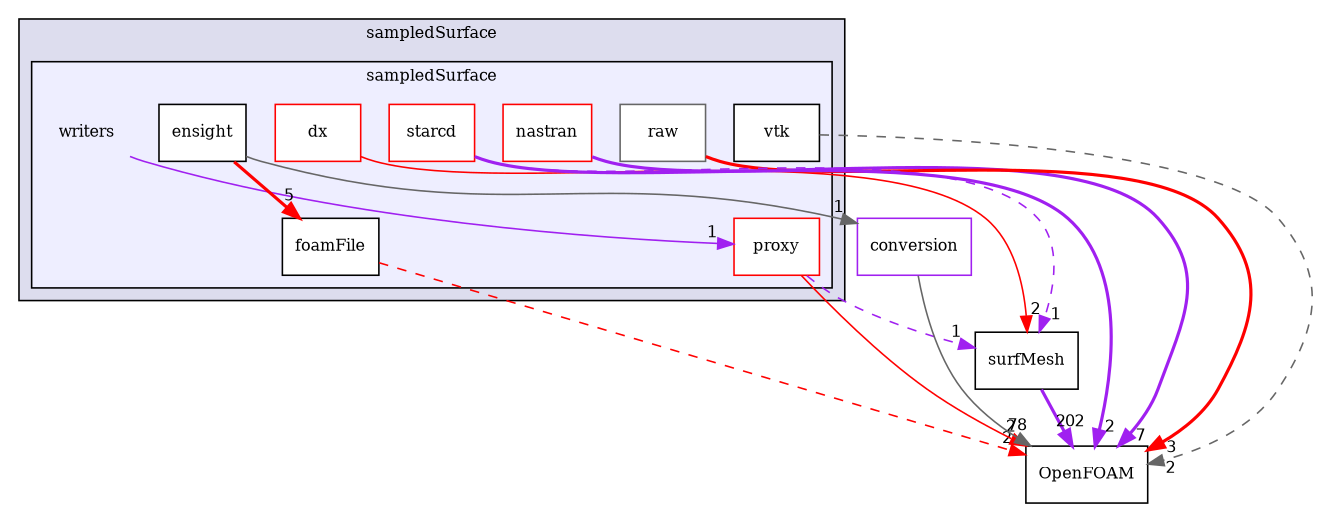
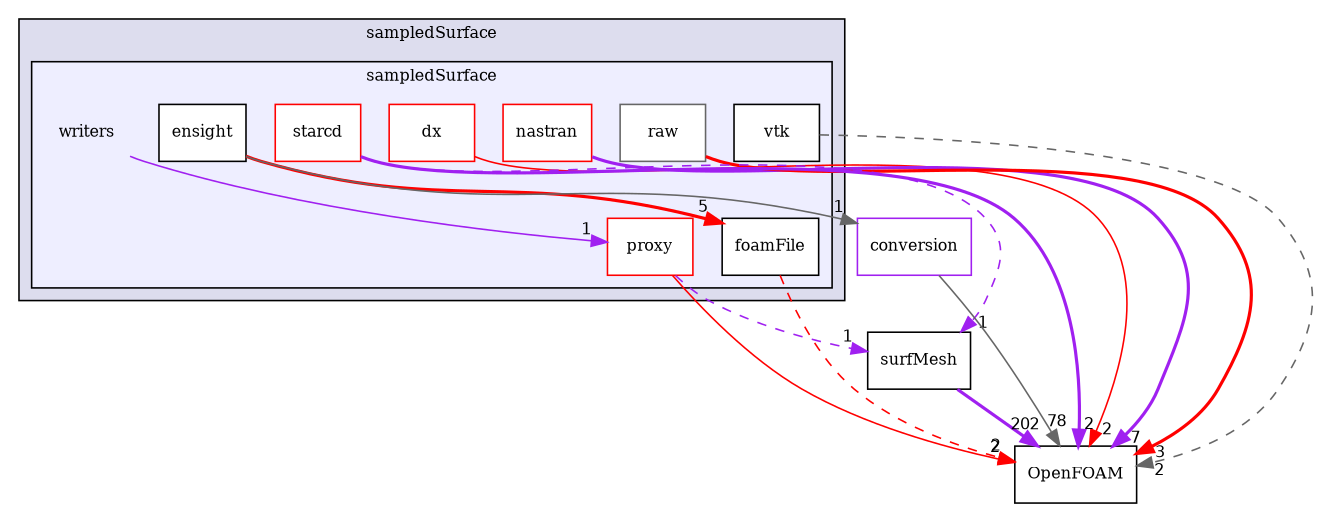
edge "dx" -> "surfMesh": now "dx" -> "OpenFOAM"
